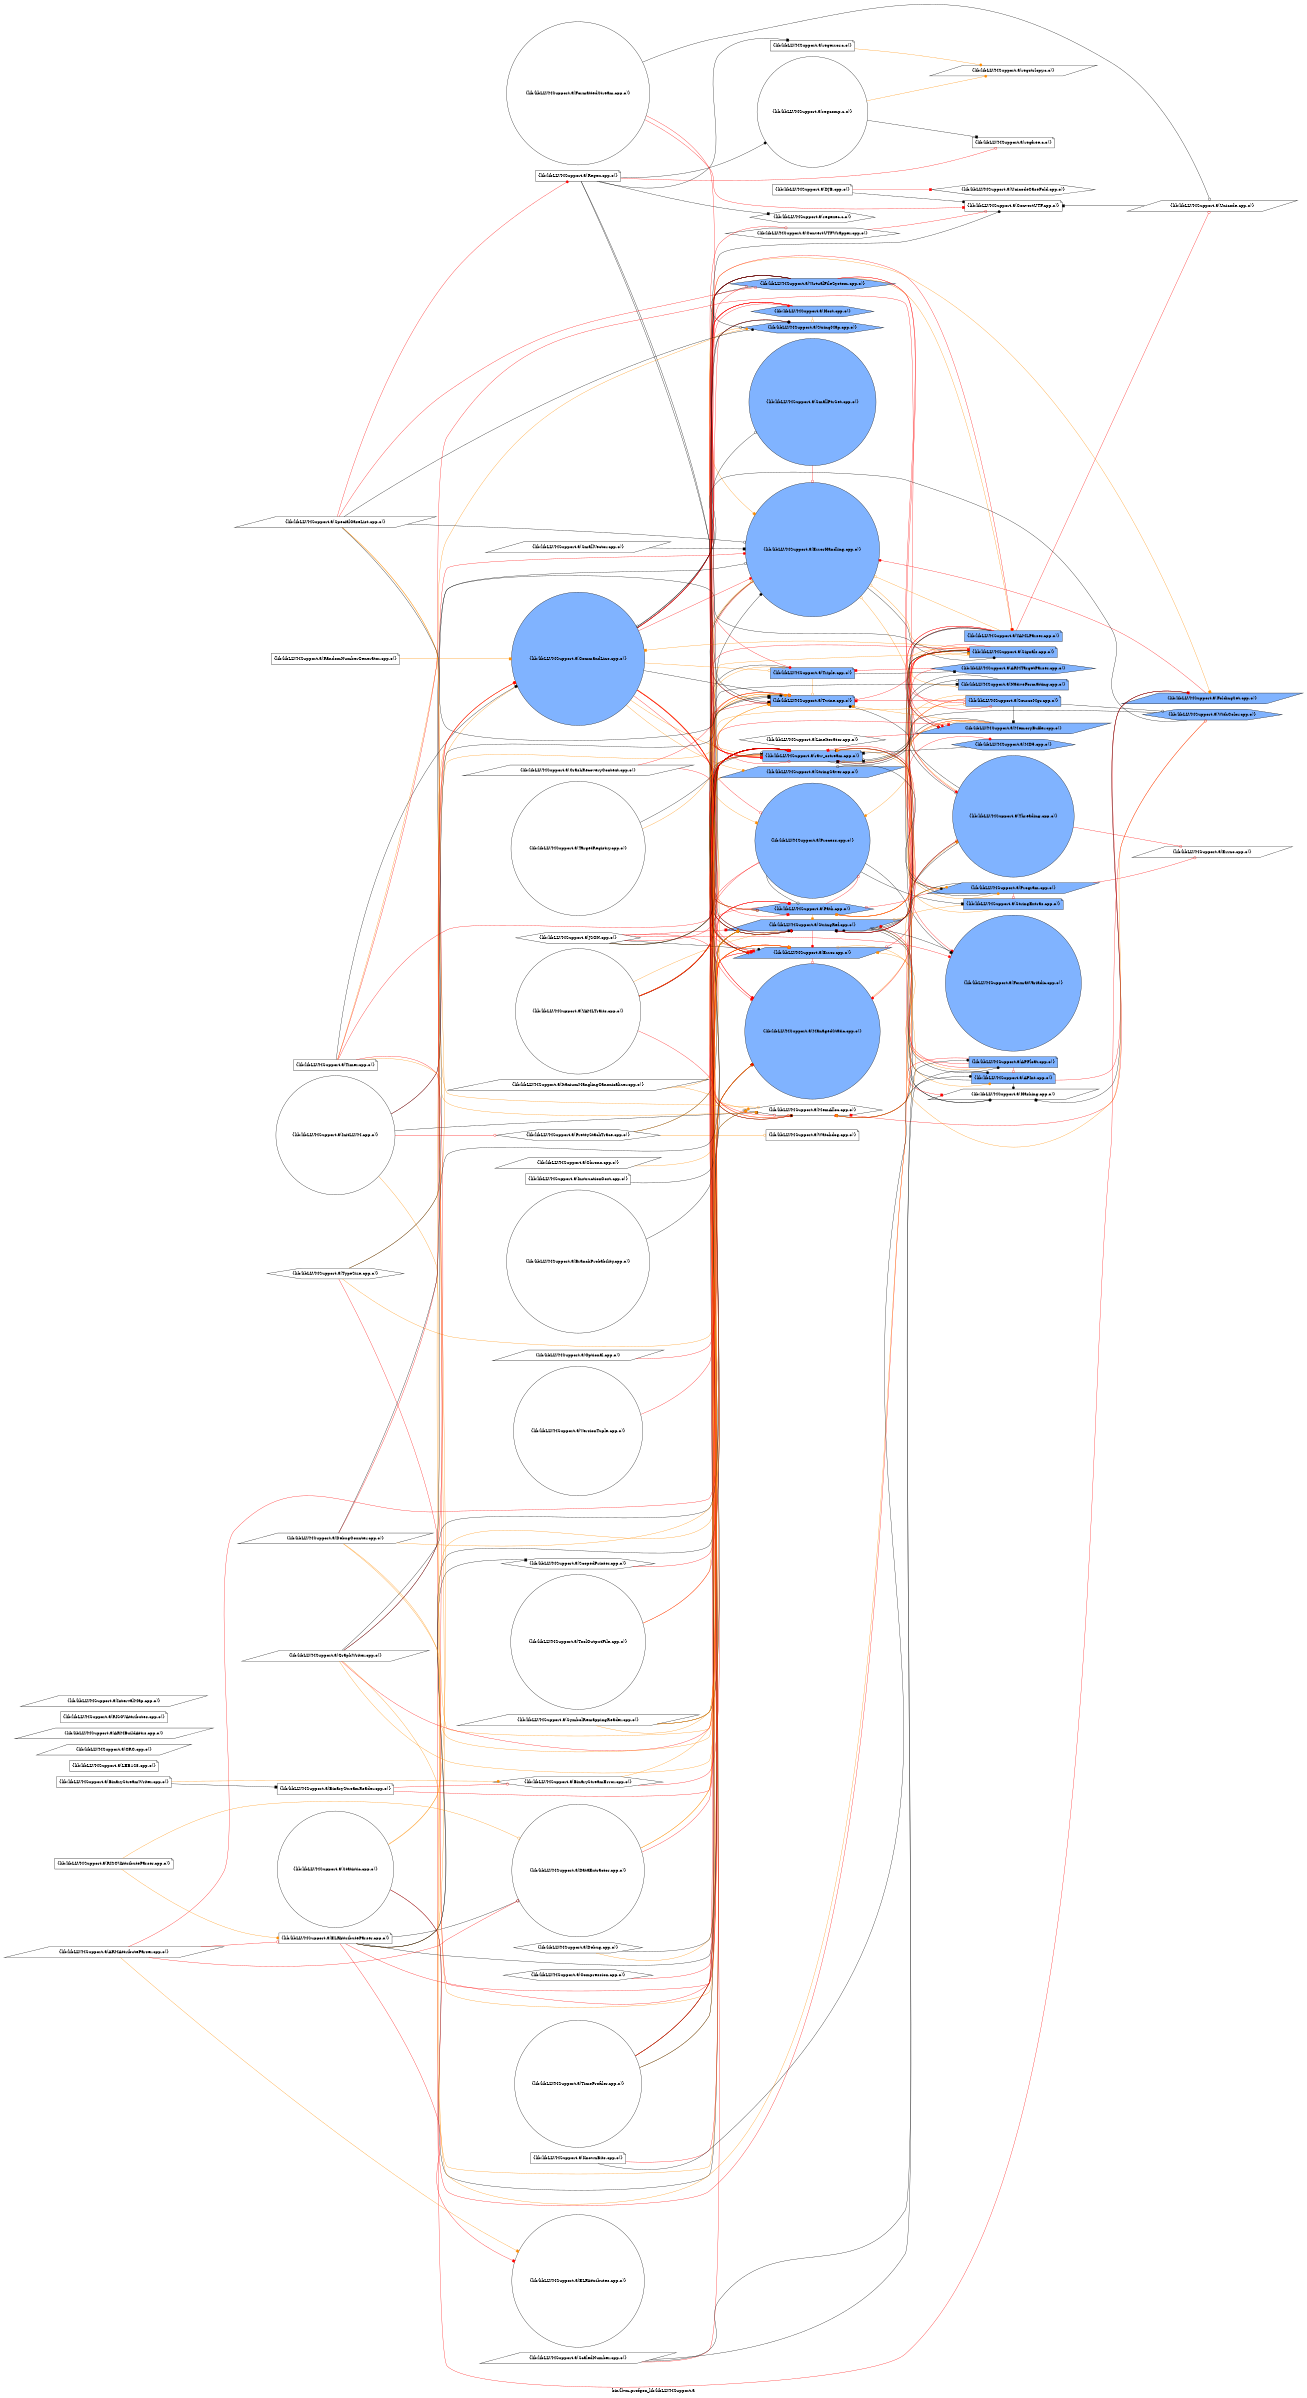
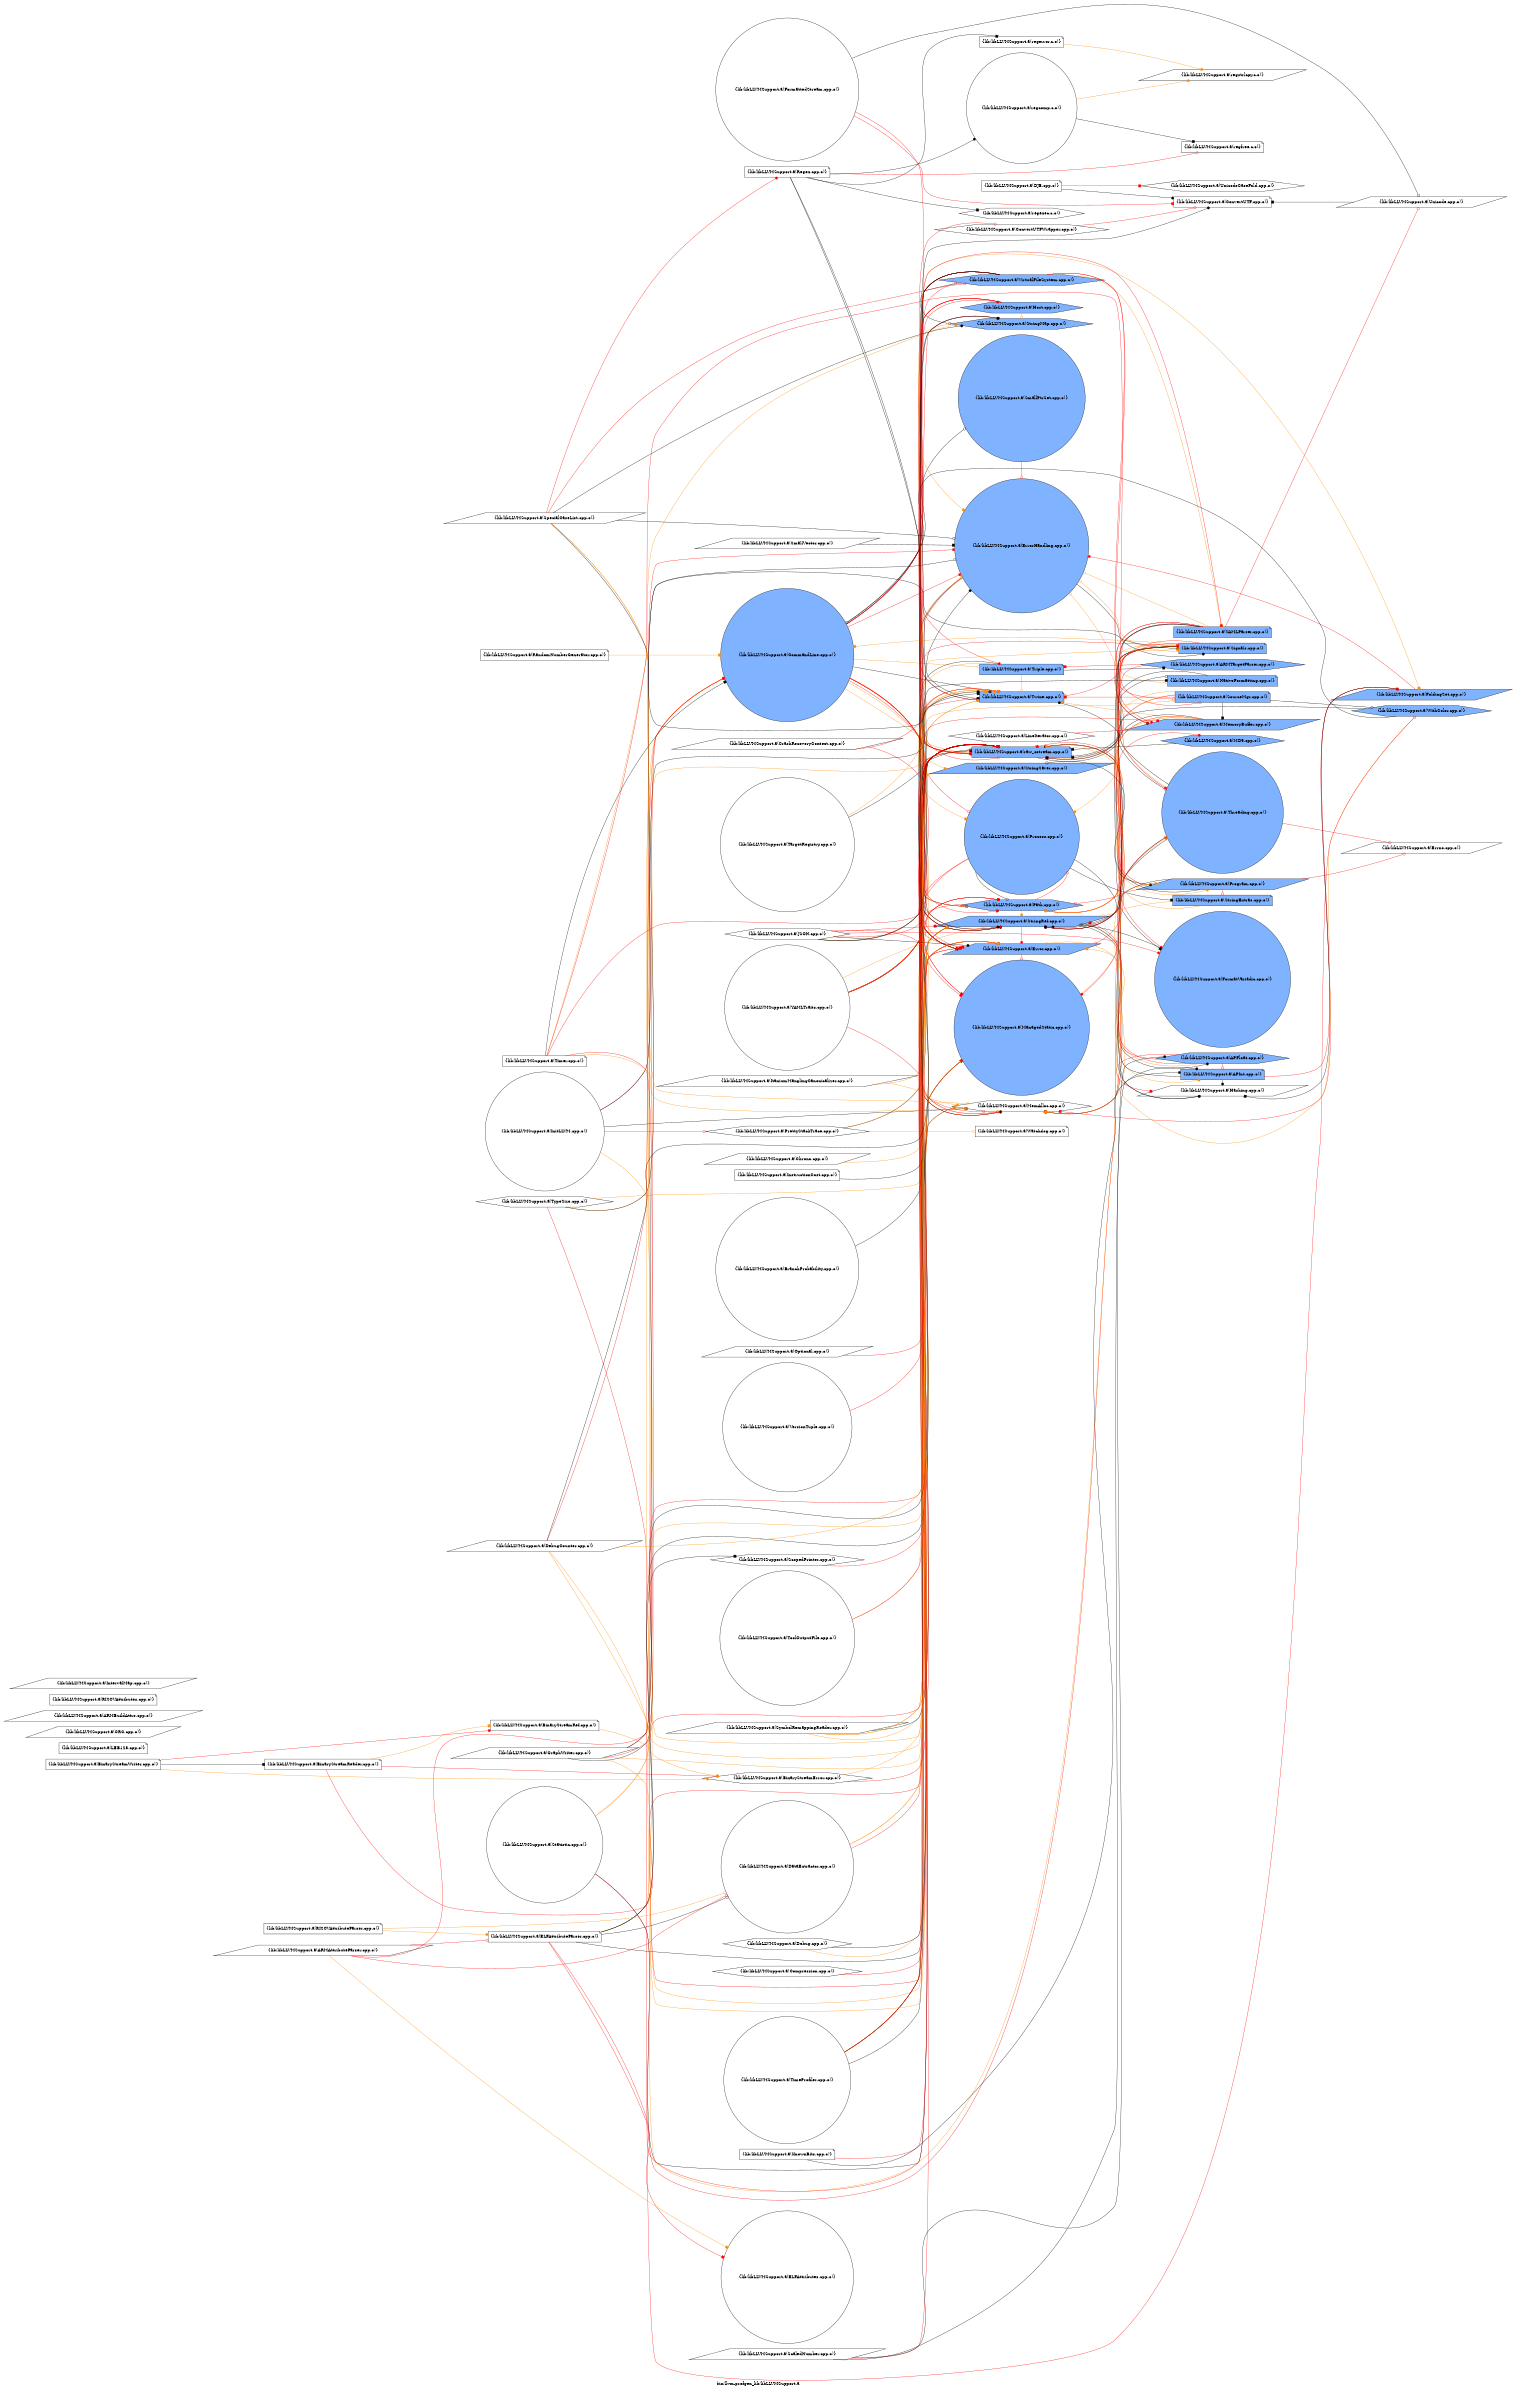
edge "{lib/libLLVMSupport.a(raw_ostream.cpp.o)}" -> "{lib/libLLVMSupport.a(Error.cpp.o)}": now "{lib/libLLVMSupport.a(StringSaver.cpp.o)}" -> "{lib/libLLVMSupport.a(Error.cpp.o)}"
node "{lib/libLLVMSupport.a(APFloat.cpp.o)}": shape note -> hexagon
node "{lib/libLLVMSupport.a(BinaryStreamRef.cpp.o)}": added
